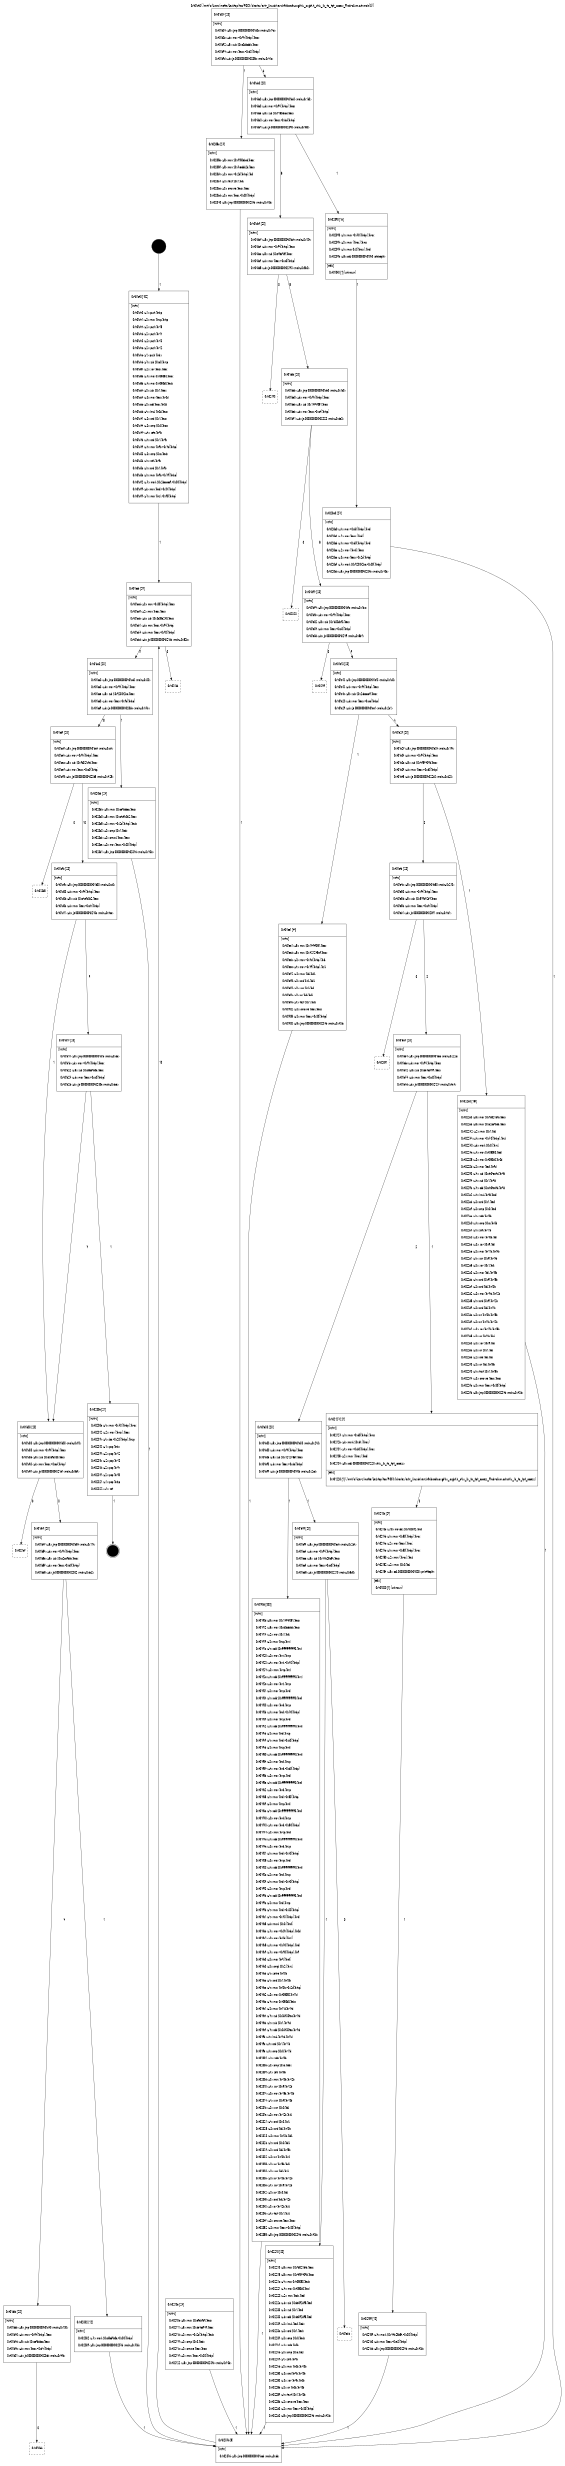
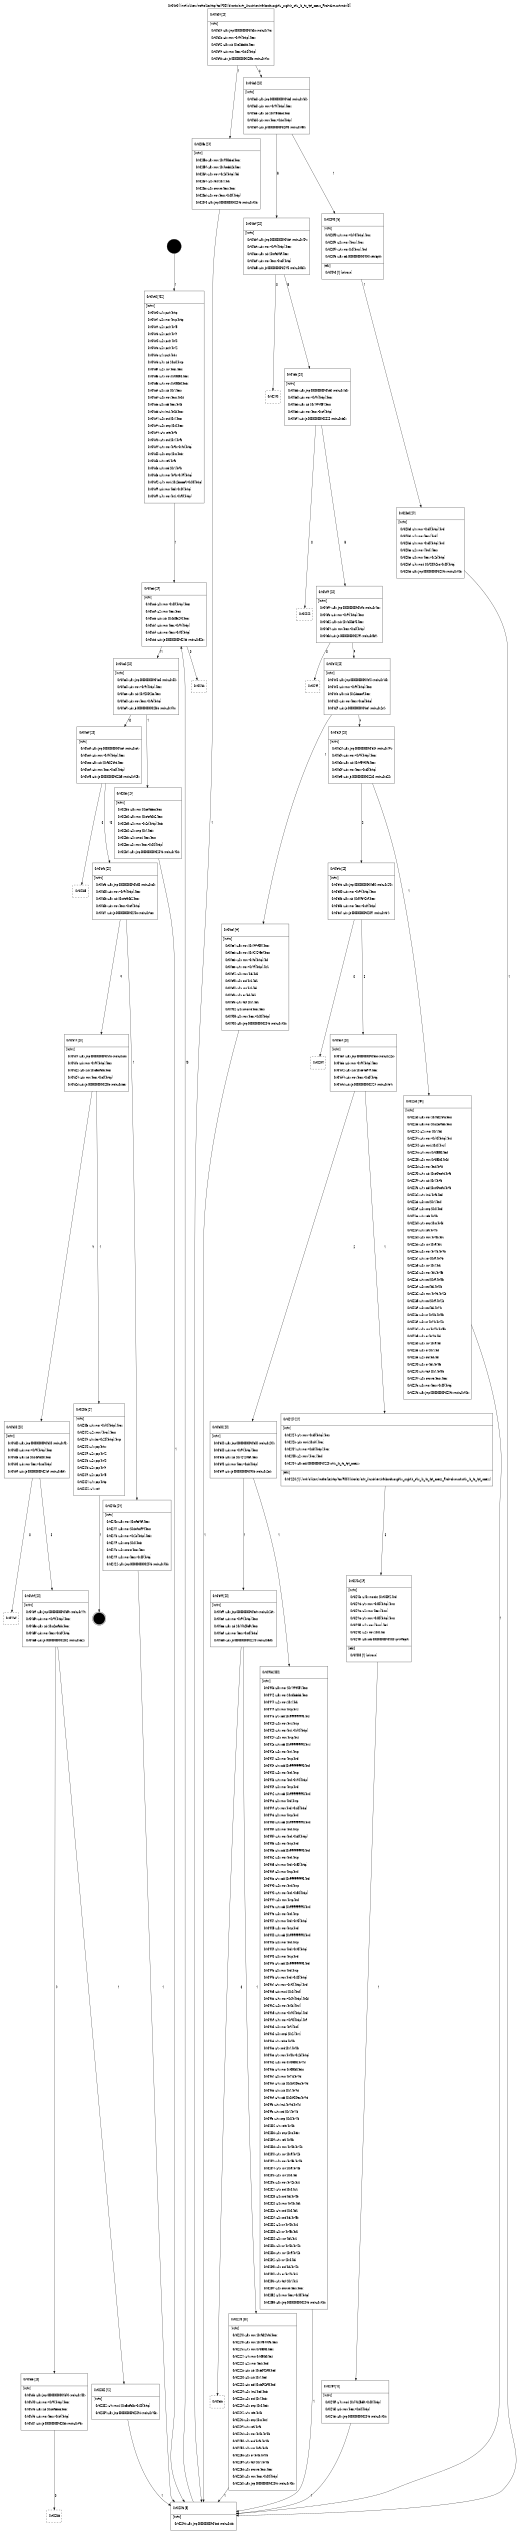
edge "0x401cfb [28]" -> "0x401d33 [28]": now "0x401cfb [28]" -> "0x40210c [27]"
